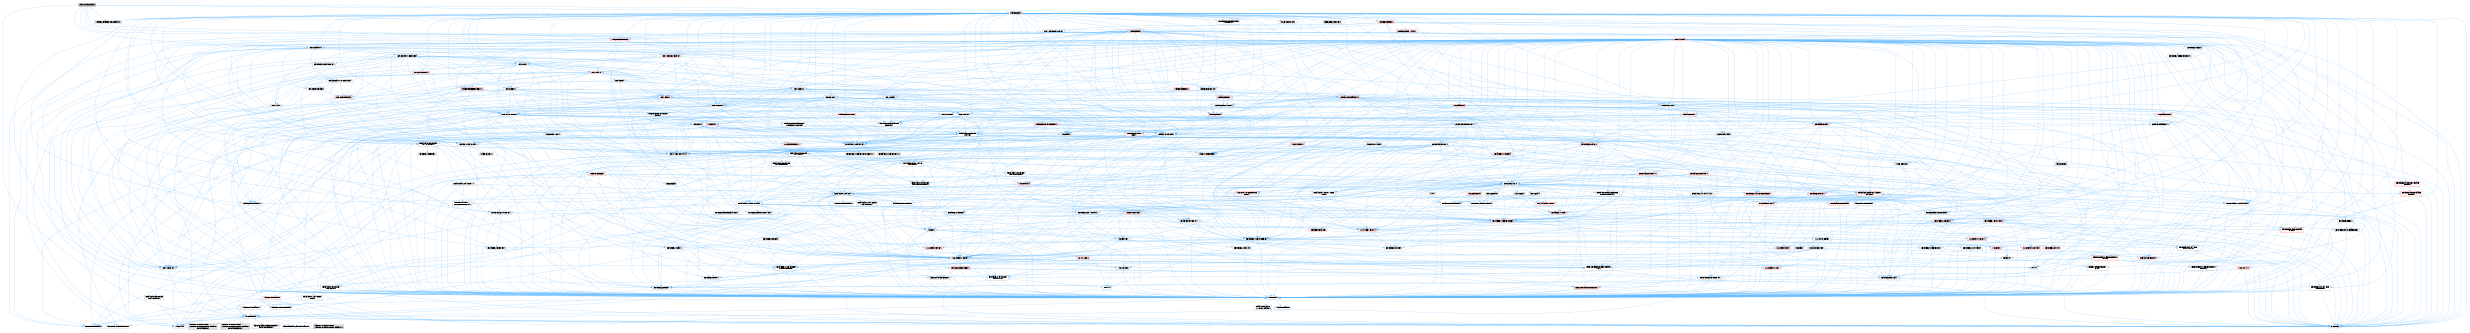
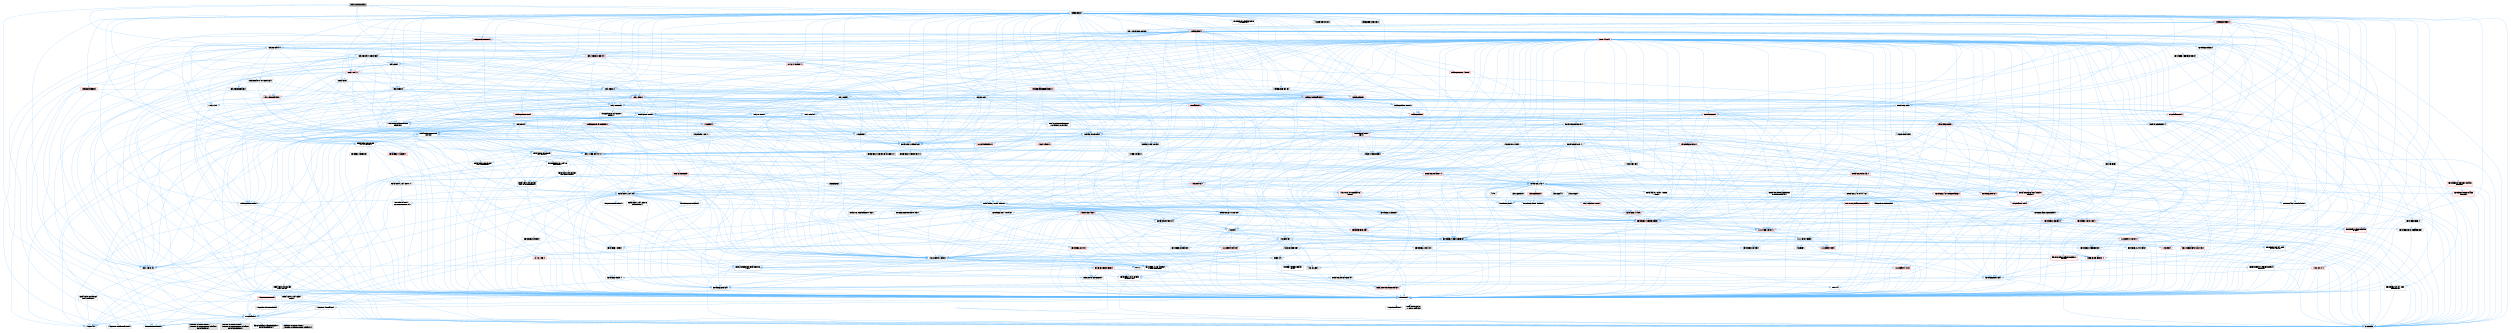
node "UObject/ReflectedTypeAccessors.h": removed
node "Templates/IsFloatingPoint.h": removed
node "Templates/PackageData.h": label "Templates/PackageData.h" -> "Templates/Less.h"
node "HAL/PlatformProperties.h": label "HAL/PlatformProperties.h" -> "COMPILED/PlatformProperties.h"
node "Concepts/StaticClassProvider.h": label "Concepts/StaticClassProvider.h" -> "ScriptArray/StaticClassProvider.h"
node "HAL/PlatformAtomics.h": label "HAL/PlatformAtomics.h" -> "COMPILED/PlatformAtomics.h"
node "GenericPlatform/GenericPlatform.h": removed
